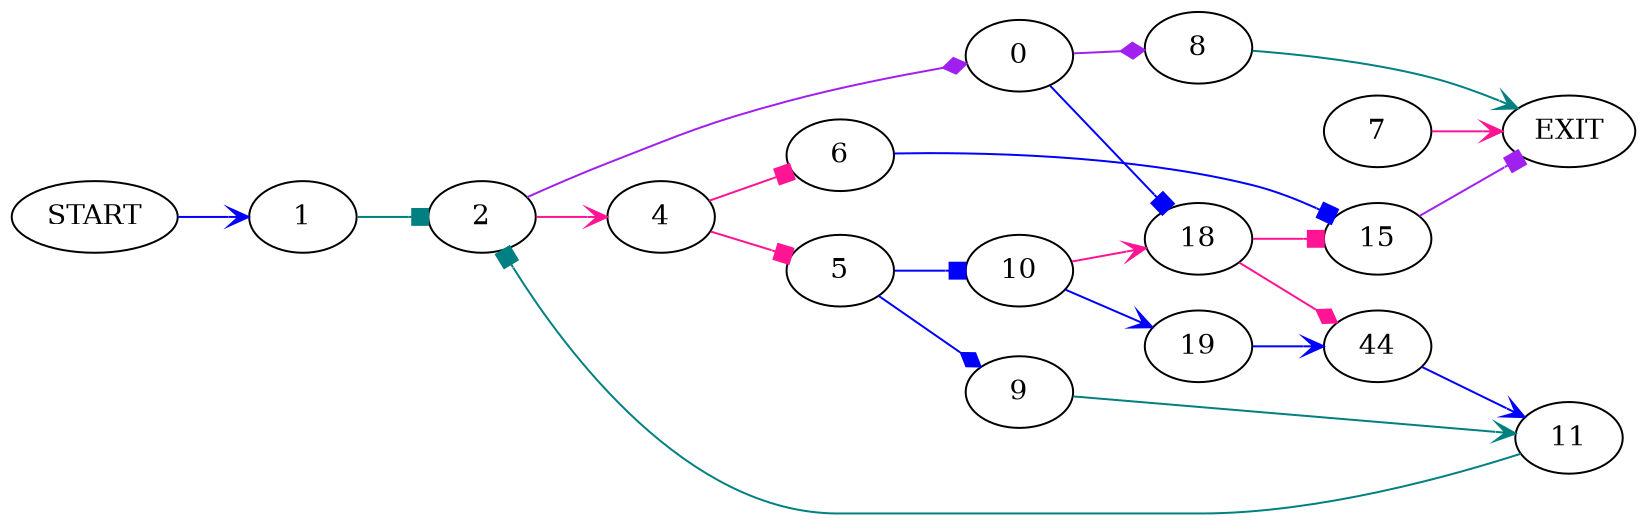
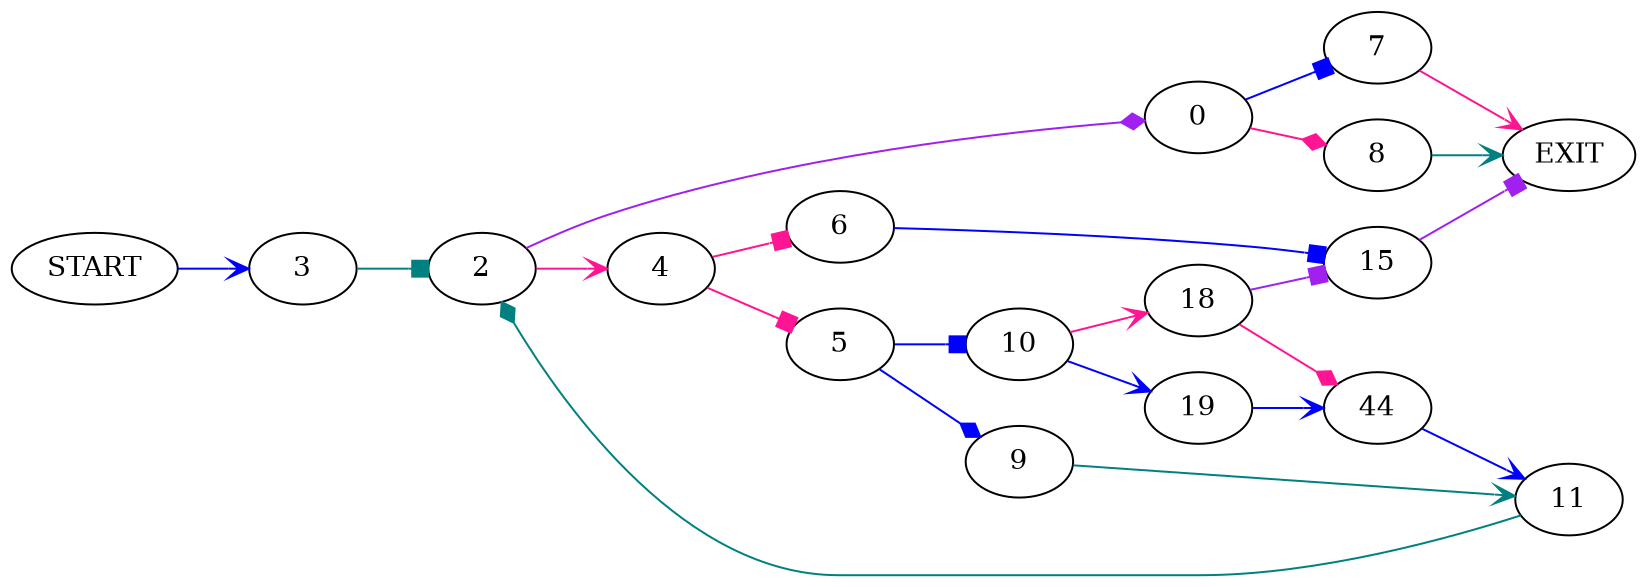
edge "0" -> "8": color purple -> deeppink
edge "0" -> "18": now "0" -> "7"
node "1": label "1" -> "3"
edge "18" -> "15": color deeppink -> purple
edge "11" -> "2": arrowhead box -> diamond
